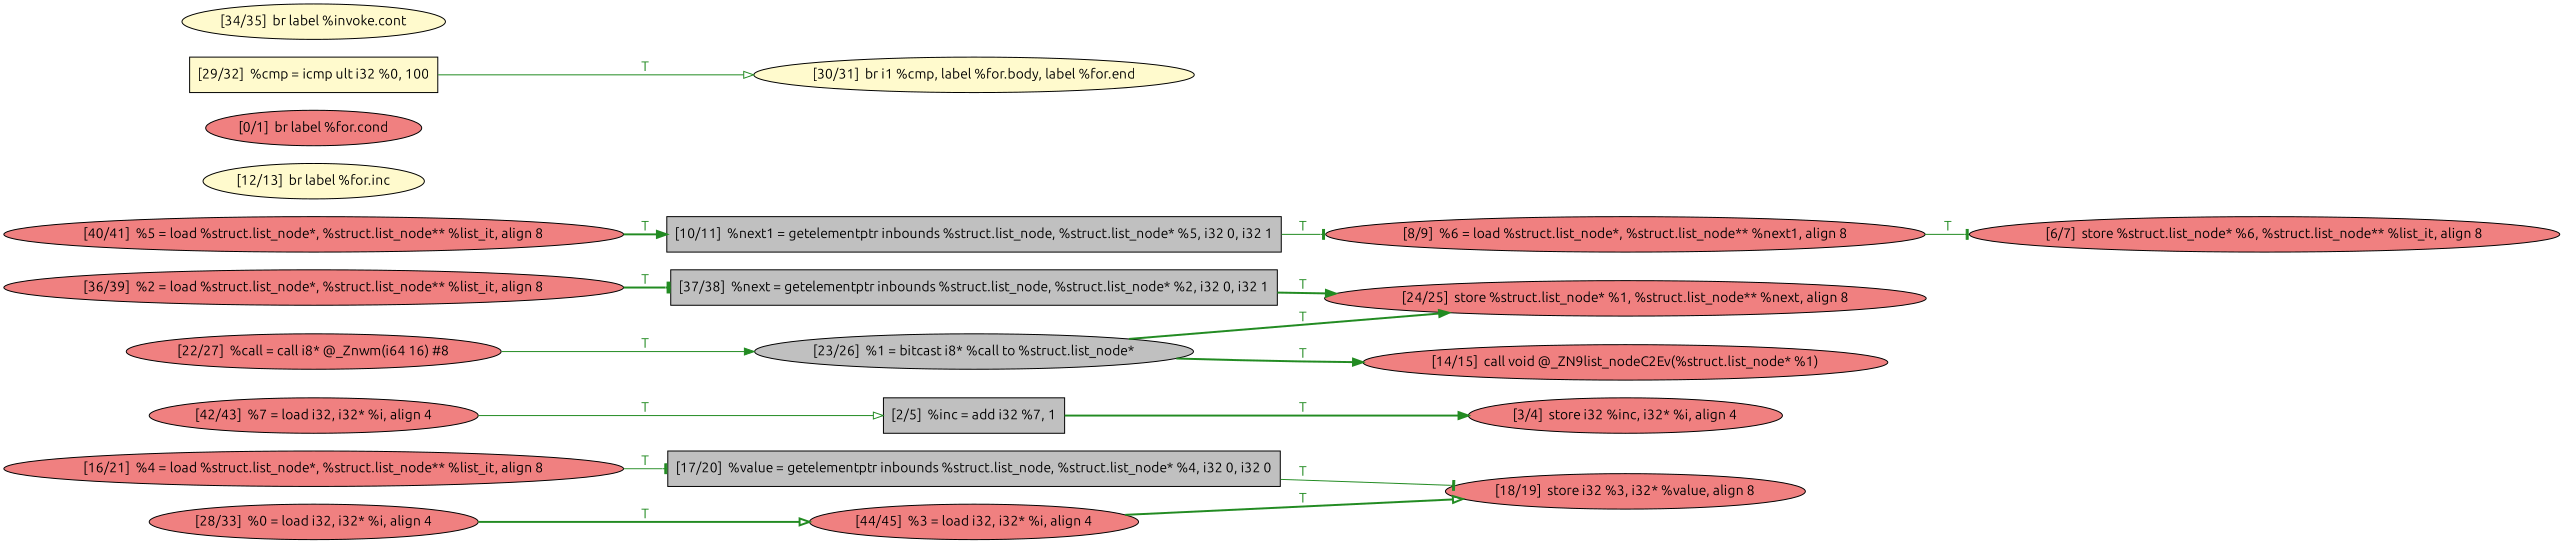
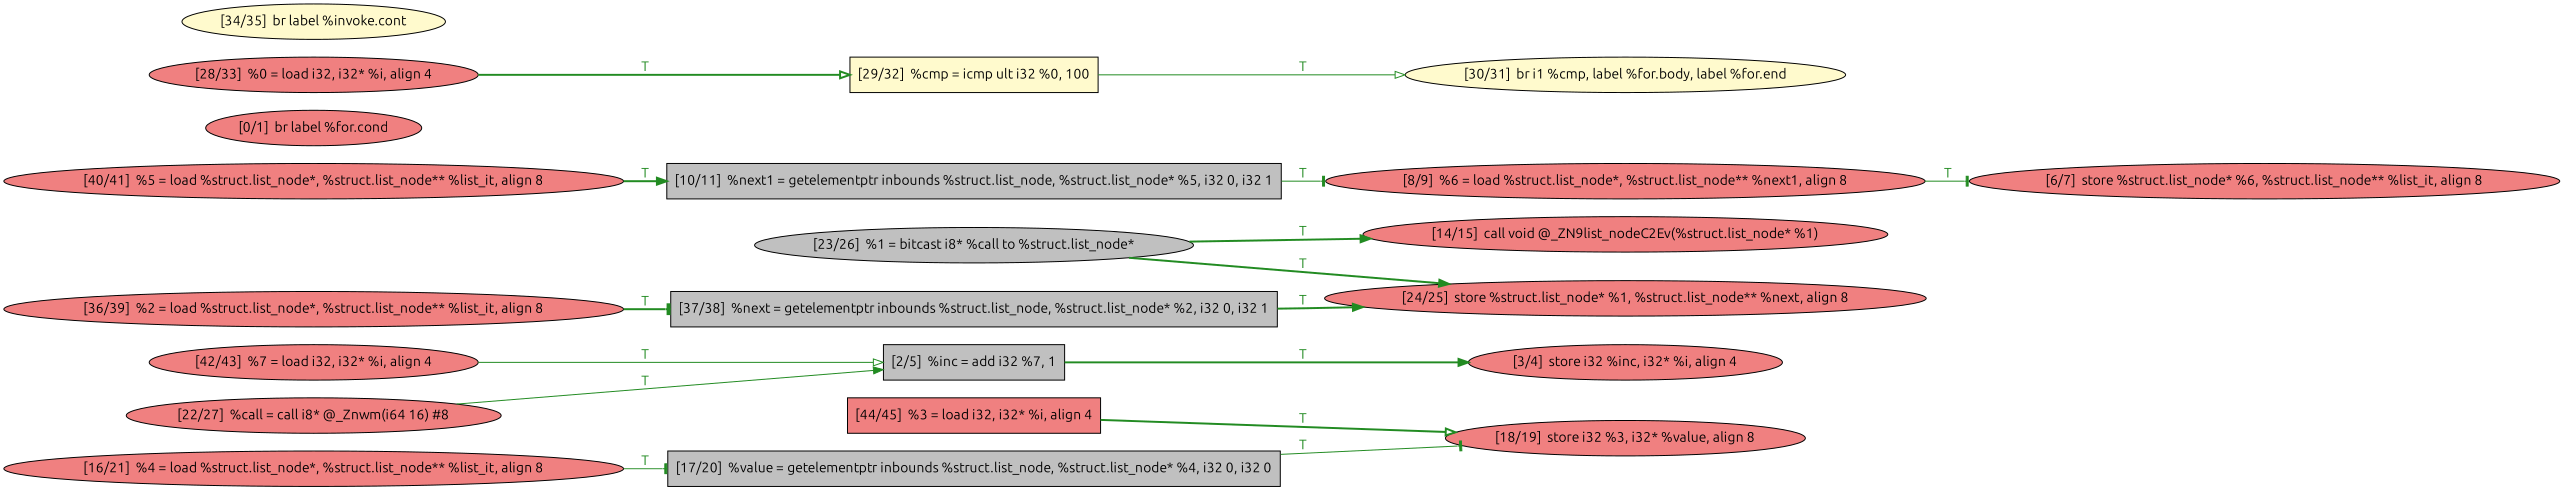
node "[12/13]  br label %for.inc": removed
edge "[22/27]  %call = call i8* @_Znwm(i64 16) #8" -> "[23/26]  %1 = bitcast i8* %call to %struct.list_node*": now "[22/27]  %call = call i8* @_Znwm(i64 16) #8" -> "[2/5]  %inc = add i32 %7, 1"
edge "[28/33]  %0 = load i32, i32* %i, align 4" -> "[44/45]  %3 = load i32, i32* %i, align 4": now "[28/33]  %0 = load i32, i32* %i, align 4" -> "[29/32]  %cmp = icmp ult i32 %0, 100"
node "[44/45]  %3 = load i32, i32* %i, align 4": shape ellipse -> box
